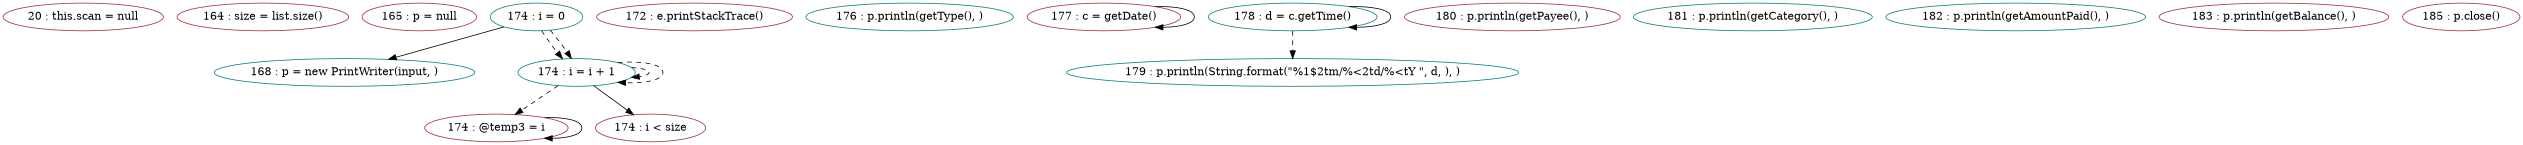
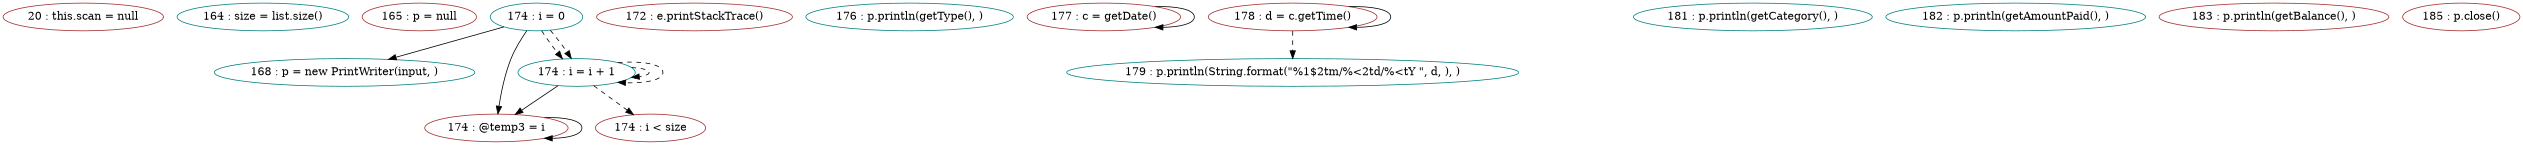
node "164 : size = list.size()": color brown -> teal
node "178 : d = c.getTime()": color teal -> brown
node "180 : p.println(getPayee(), )": removed
edge "174 : i = 0" -> "174 : @temp3 = i": added
edge "174 : i = i + 1" -> "174 : @temp3 = i": style dashed -> solid
edge "174 : i = i + 1" -> "174 : i < size": style solid -> dashed
